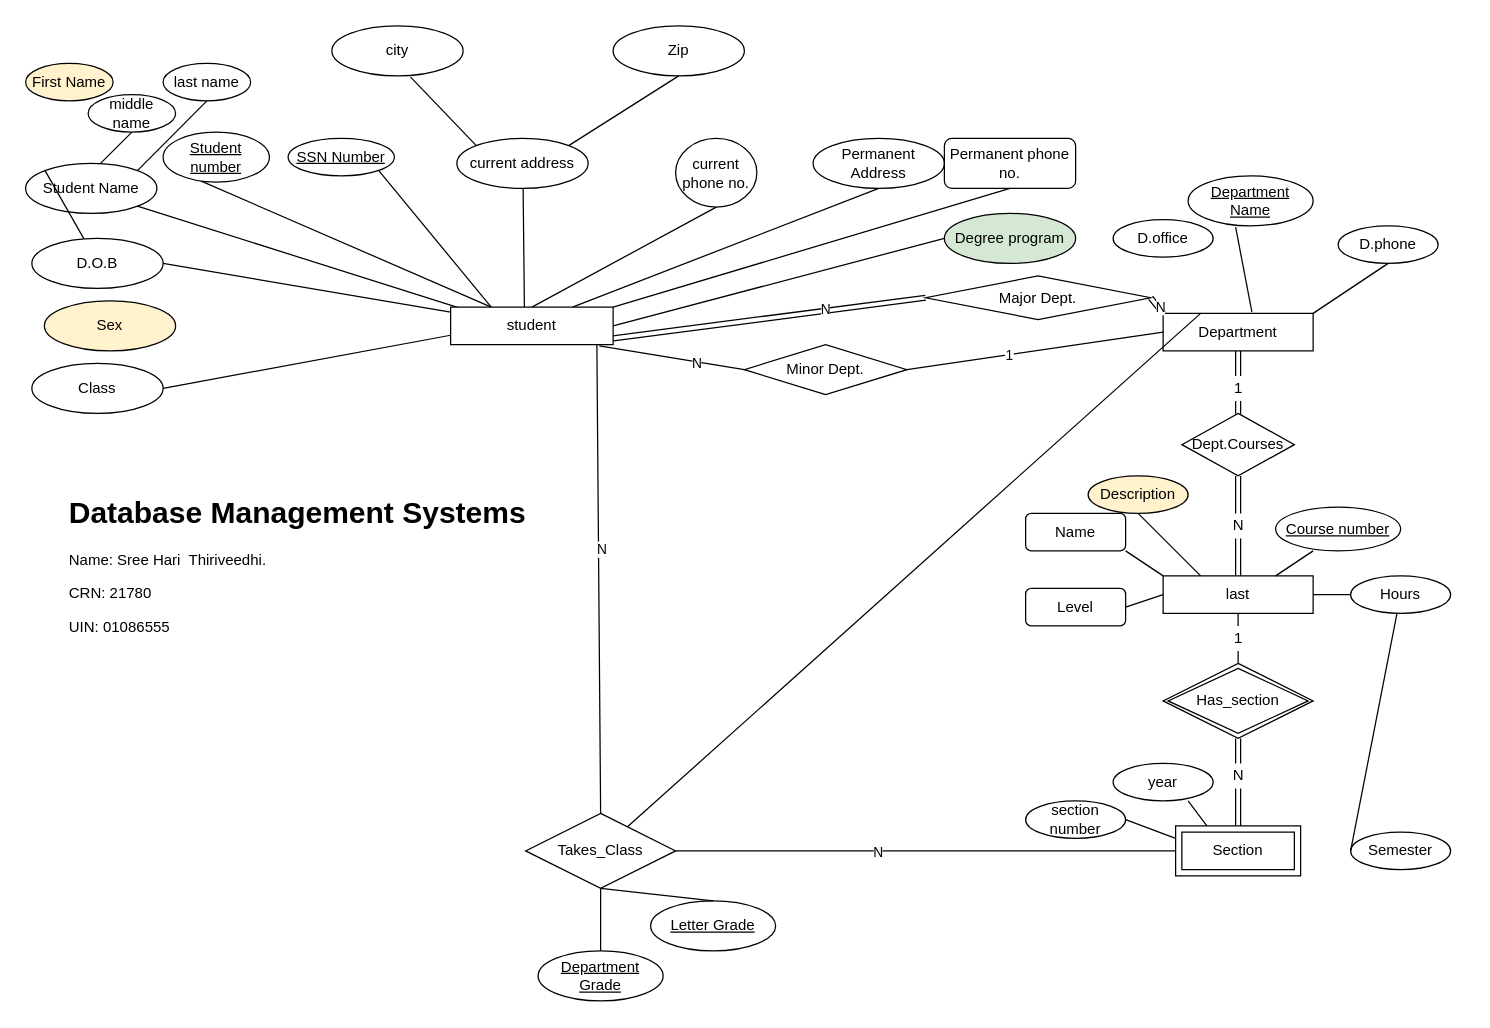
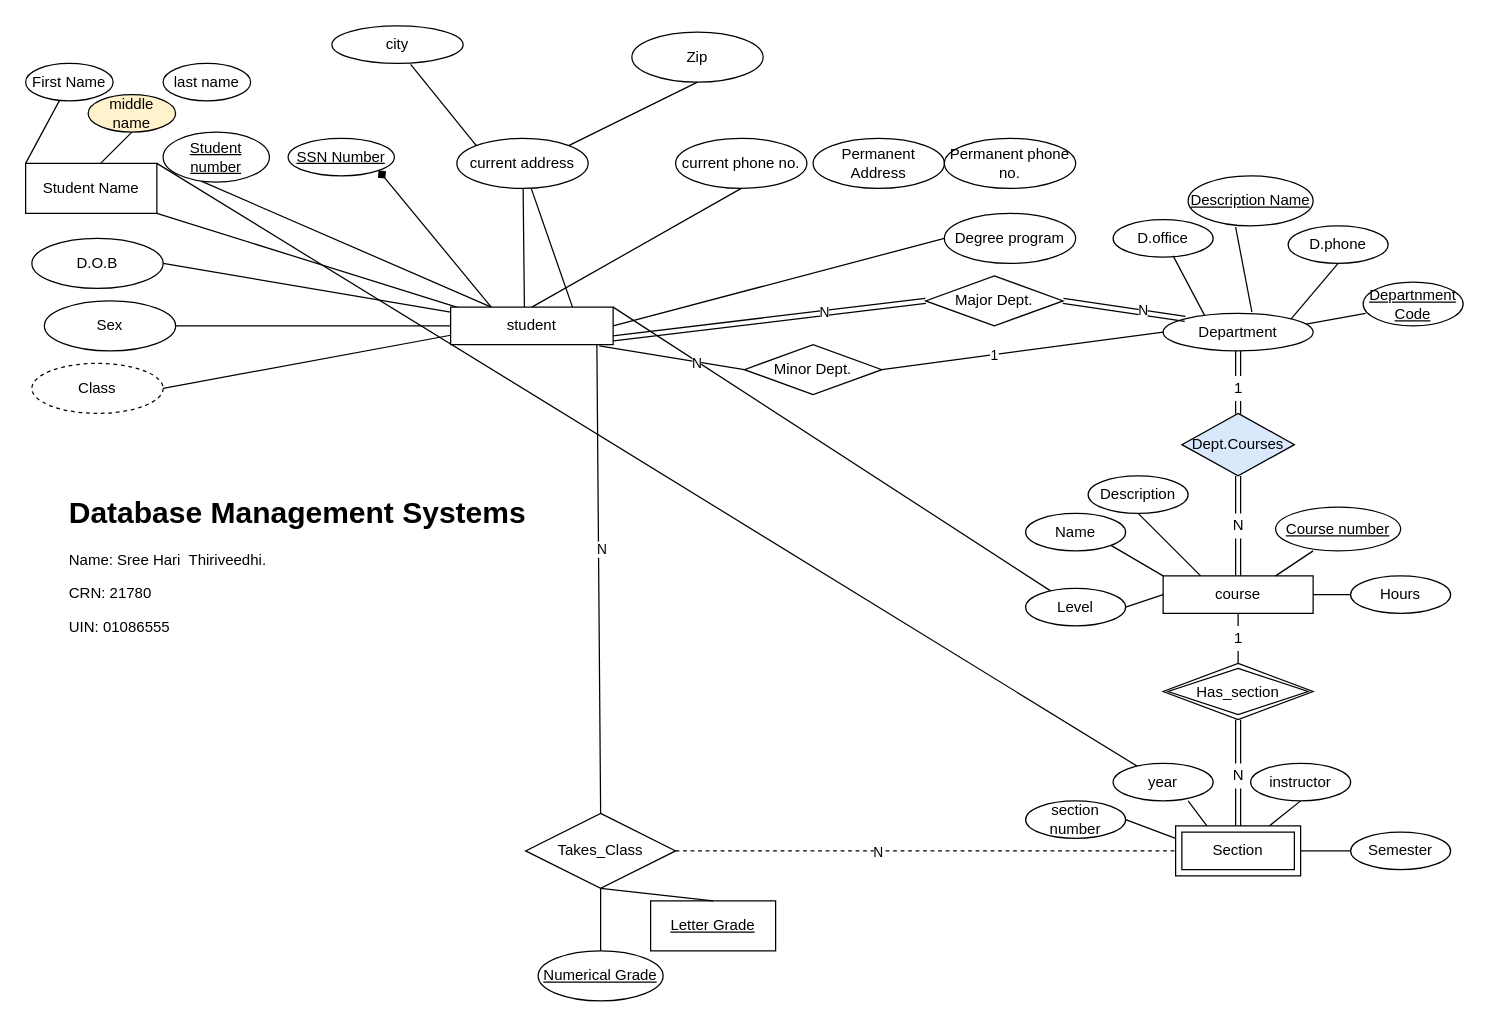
node "city": size 131x50 -> 131x38
node "Zip": moved (679, 51) -> (698, 57)
node "First Name": fillcolor #fff2cc -> #ffffff
node "middle name": fillcolor #ffffff -> #fff2cc
edge "last name" -- "Student Name": now "year" -- "Student Name"
node "Permanent phone no.": shape rounded rectangle -> ellipse
node "current phone no.": size 81x69 -> 131x50
edge "SSN Number" -- "student": arrowhead none -> diamond
node "Student Name": shape ellipse -> rectangle
node "Department Name": label "Department Name" -> "Description Name"
edge "Student Name" -- "D.O.B": now "Student Name" -- "First Name"
node "Degree program": fillcolor #d5e8d4 -> #ffffff
node "D.phone": moved (1388, 244) -> (1338, 244)
edge "Permanent Address" -- "student": now "current address" -- "student"
edge "Permanent phone no." -- "student": now "Level" -- "student"
node "Major Dept.": size 225x44 -> 138x50
node "Departnment Code": added
edge "Departnment Code" -- "Department": added
node "Sex": fillcolor #fff2cc -> #ffffff
edge "Sex" -- "student": added
node "Department": shape rectangle -> ellipse
node "Minor Dept.": size 163x50 -> 138x50
node "Class": style solid -> dashed
node "Dept.Courses": fillcolor #ffffff -> #dae8fc
node "Description": fillcolor #fff2cc -> #ffffff
node "Name": shape rounded rectangle -> ellipse
edge "Department" -- "Takes_Class": now "Department" -- "D.office"
node "last": label "last" -> "course"
node "Level": shape rounded rectangle -> ellipse
node "Has_section": size 150x75 -> 150x56
edge "Hours" -- "Semester": now "Section" -- "Semester"
node "instructor": added
edge "instructor" -- "Section": added
edge "Takes_Class" -- "Section": style solid -> dashed
node "Letter Grade": shape ellipse -> rectangle
node "Department Grade": label "Department Grade" -> "Numerical Grade"
